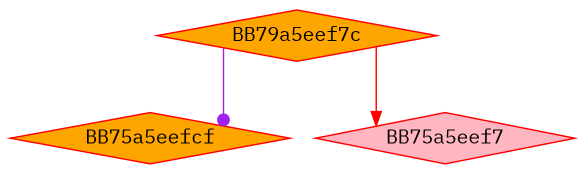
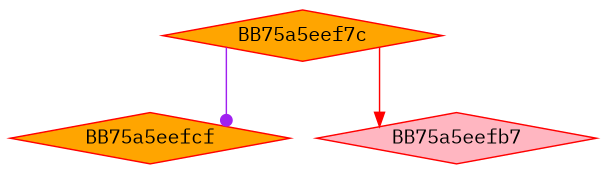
node "BB79a5eef7c": label "BB79a5eef7c" -> "BB75a5eef7c"
node "BB75a5eef7": label "BB75a5eef7" -> "BB75a5eefb7"
